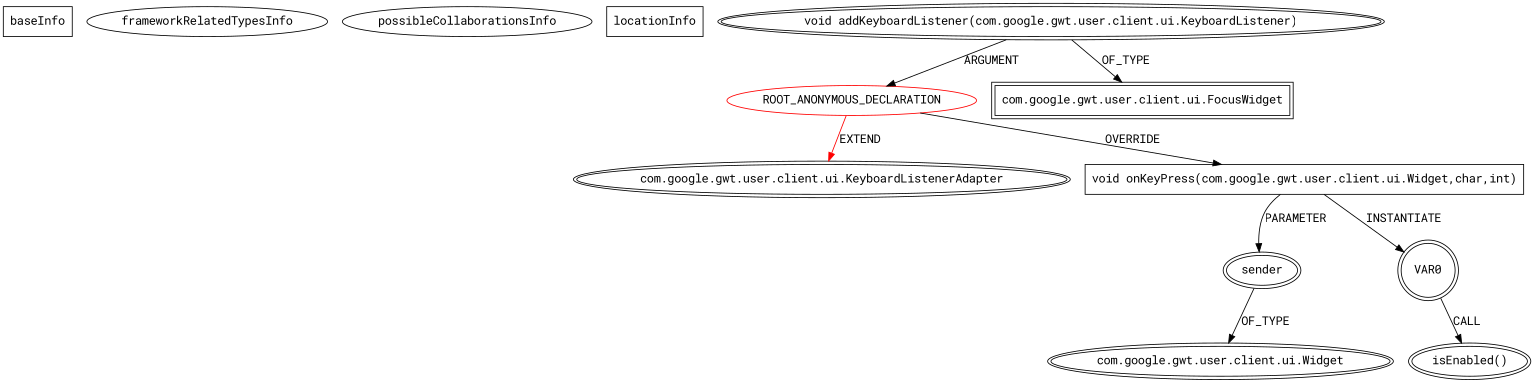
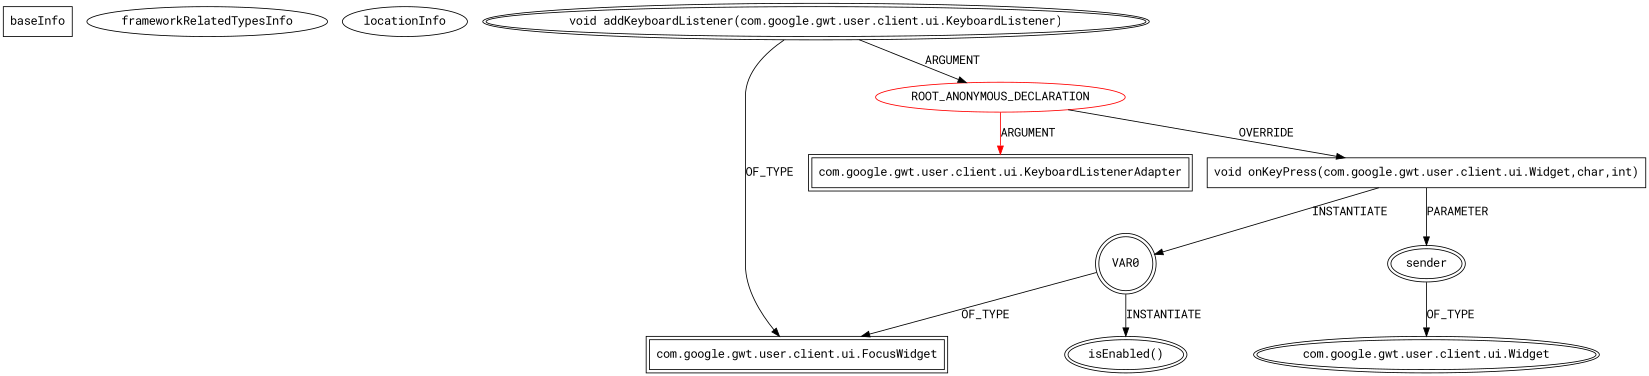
node "possibleCollaborationsInfo": removed
node "locationInfo": shape box -> ellipse
edge "ROOT_ANONYMOUS_DECLARATION" -> "com.google.gwt.user.client.ui.KeyboardListenerAdapter": label "EXTEND" -> "ARGUMENT"
node "com.google.gwt.user.client.ui.KeyboardListenerAdapter": shape ellipse -> box
edge "VAR0" -> "com.google.gwt.user.client.ui.FocusWidget": added, label "OF_TYPE"
edge "VAR0" -> "isEnabled()": label "CALL" -> "INSTANTIATE"
